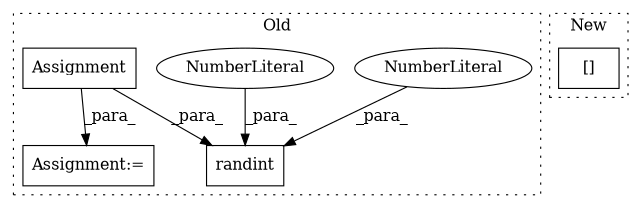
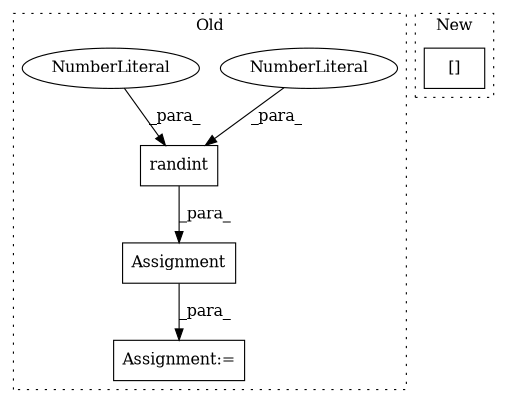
edge "Assignment" -> "randint": reversed
